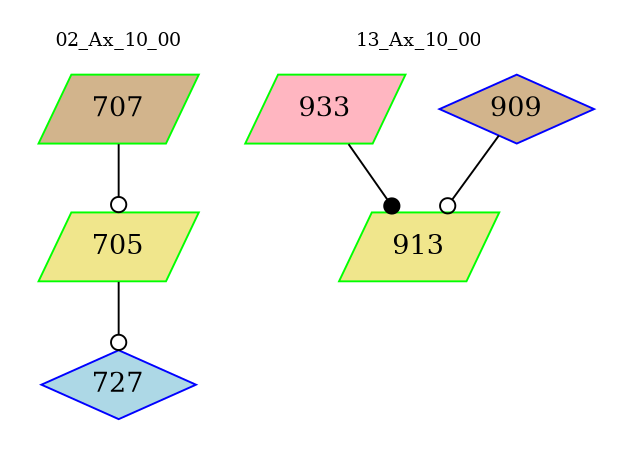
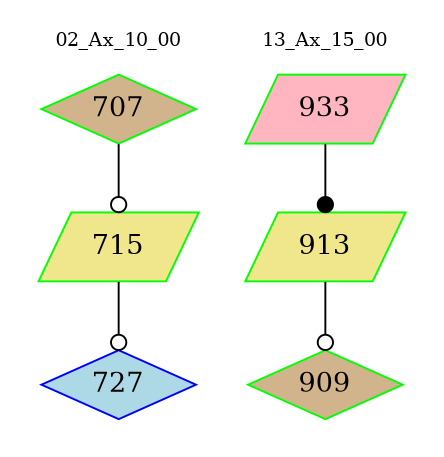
cluster "13_Ax_10_00": label "13_Ax_10_00" -> "13_Ax_15_00"
node "707": shape parallelogram -> diamond
node "909": color blue -> green
edge "909" -> "913": reversed
node "705": label "705" -> "715"
